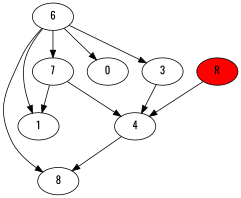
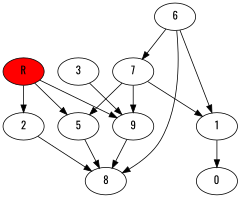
edge "6" -> "0": now "1" -> "0"
edge "6" -> "3": removed
node "2": added
node "5": added
node "4": label "4" -> "9"
